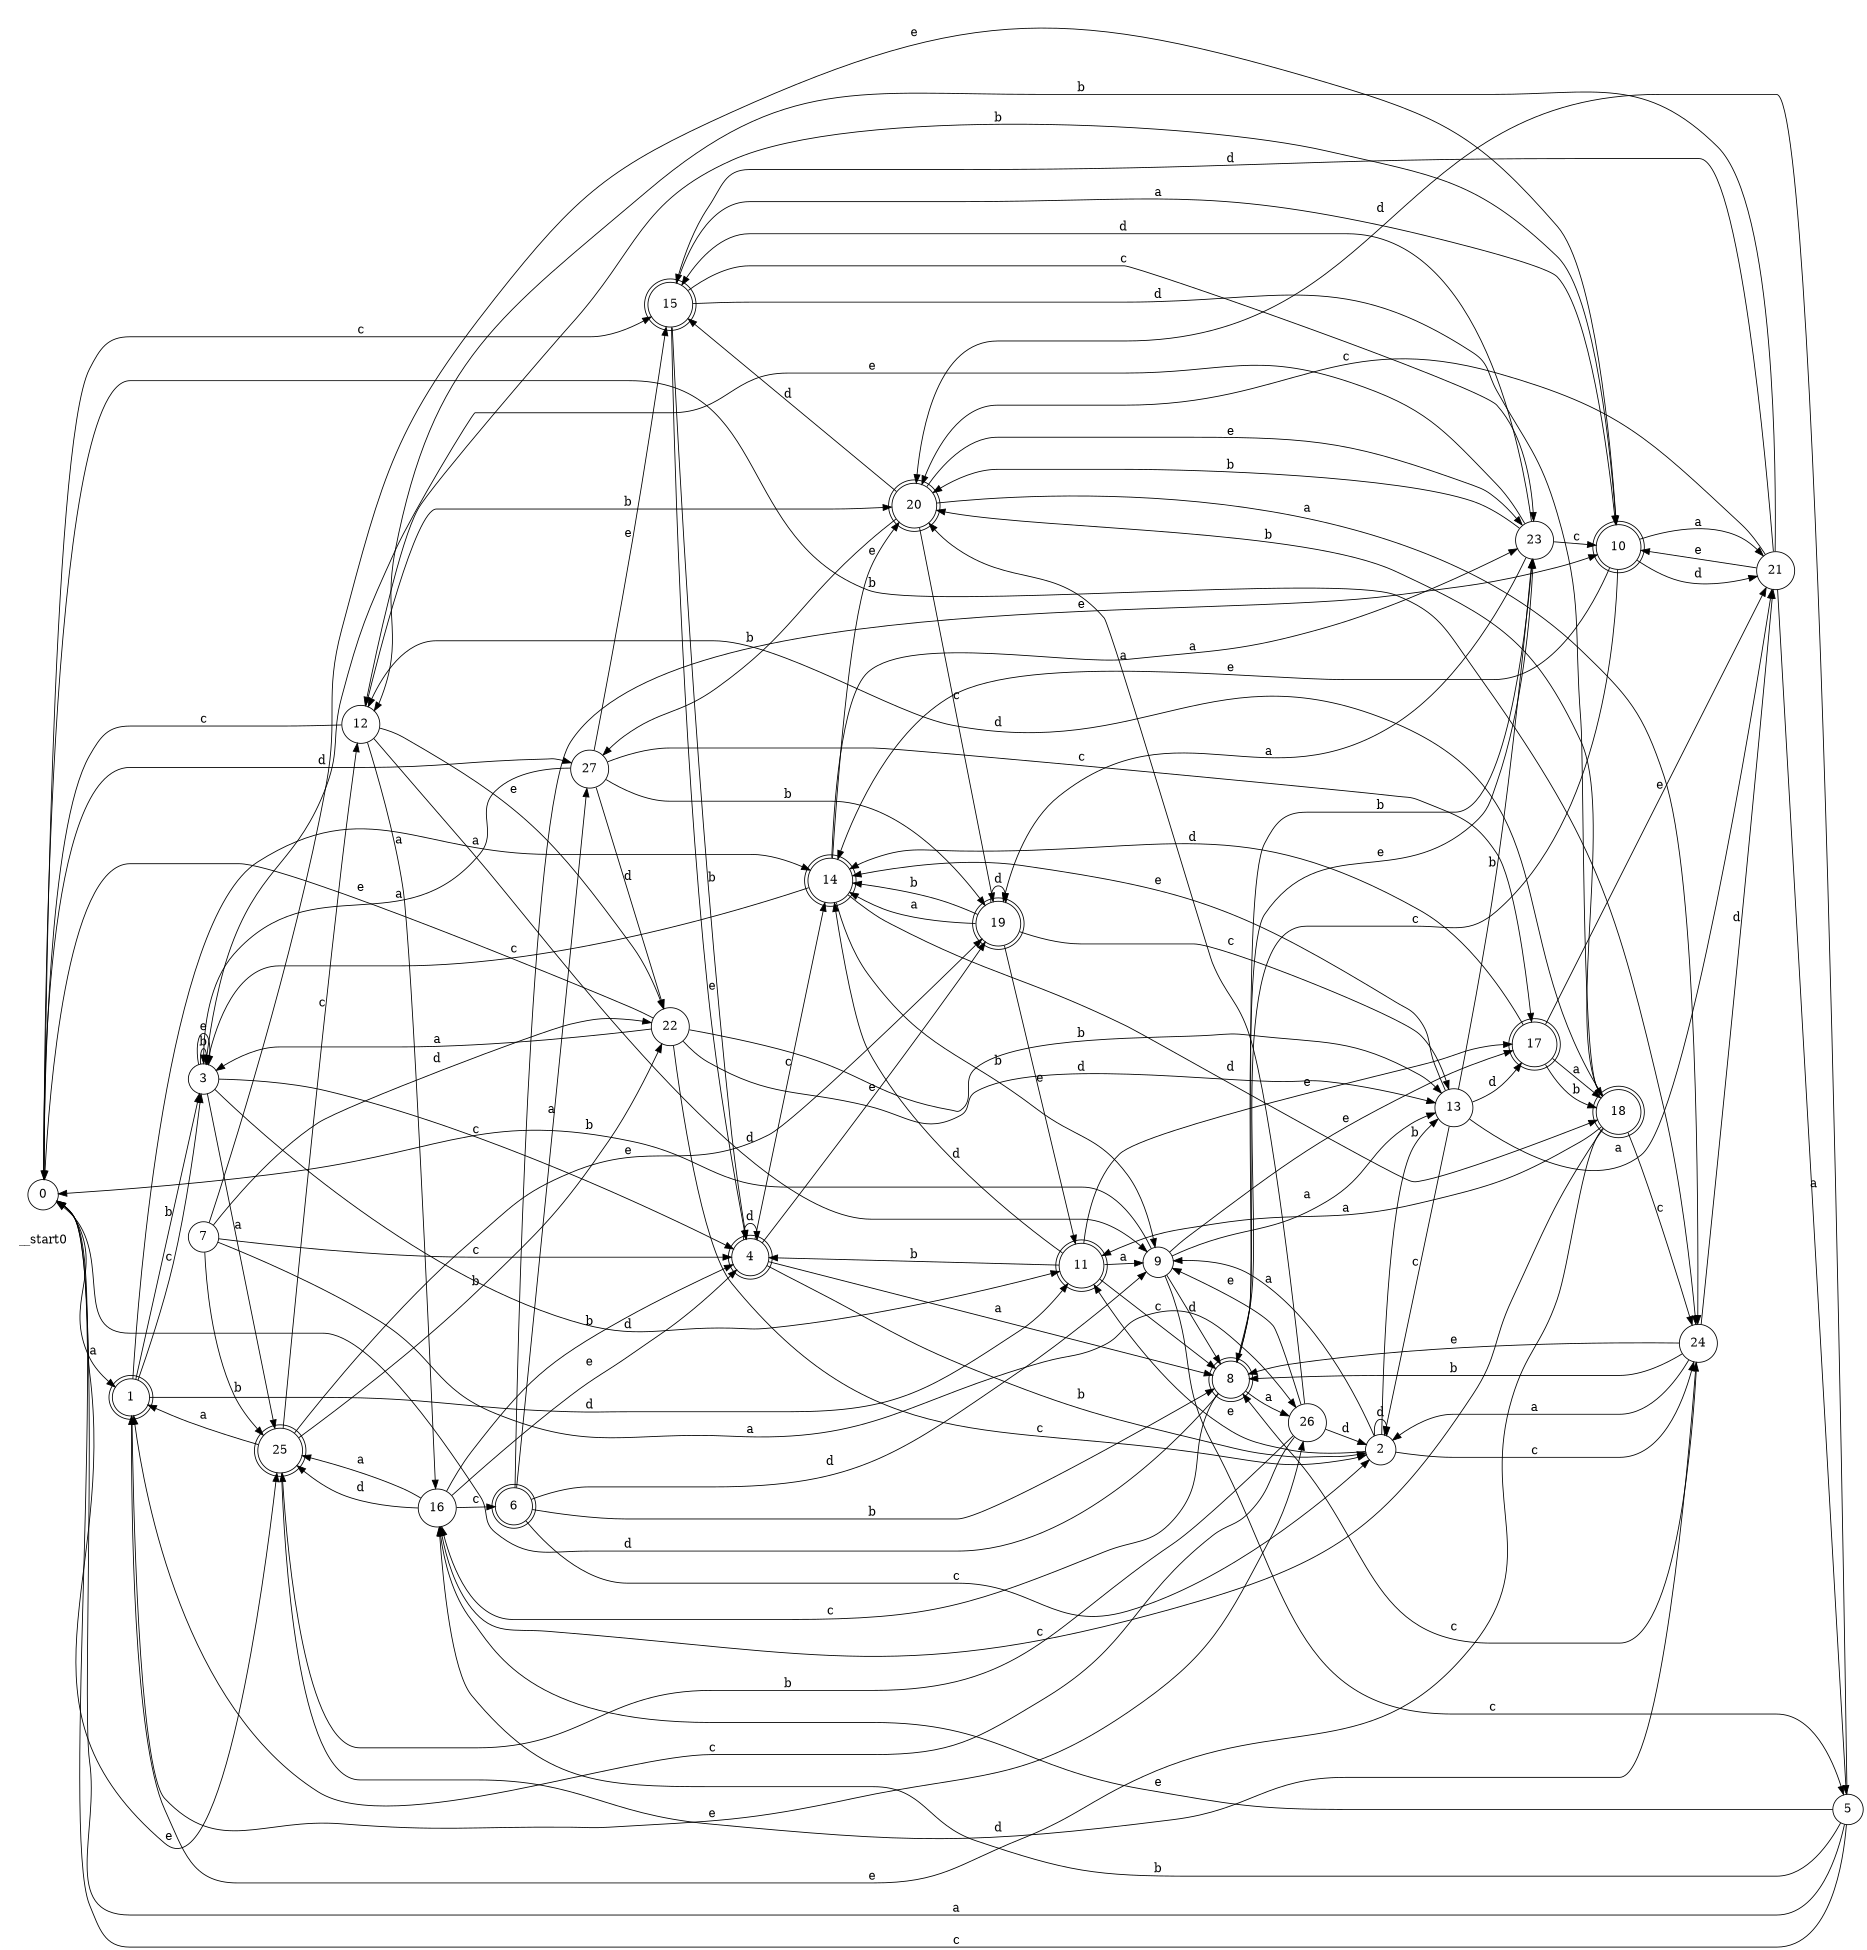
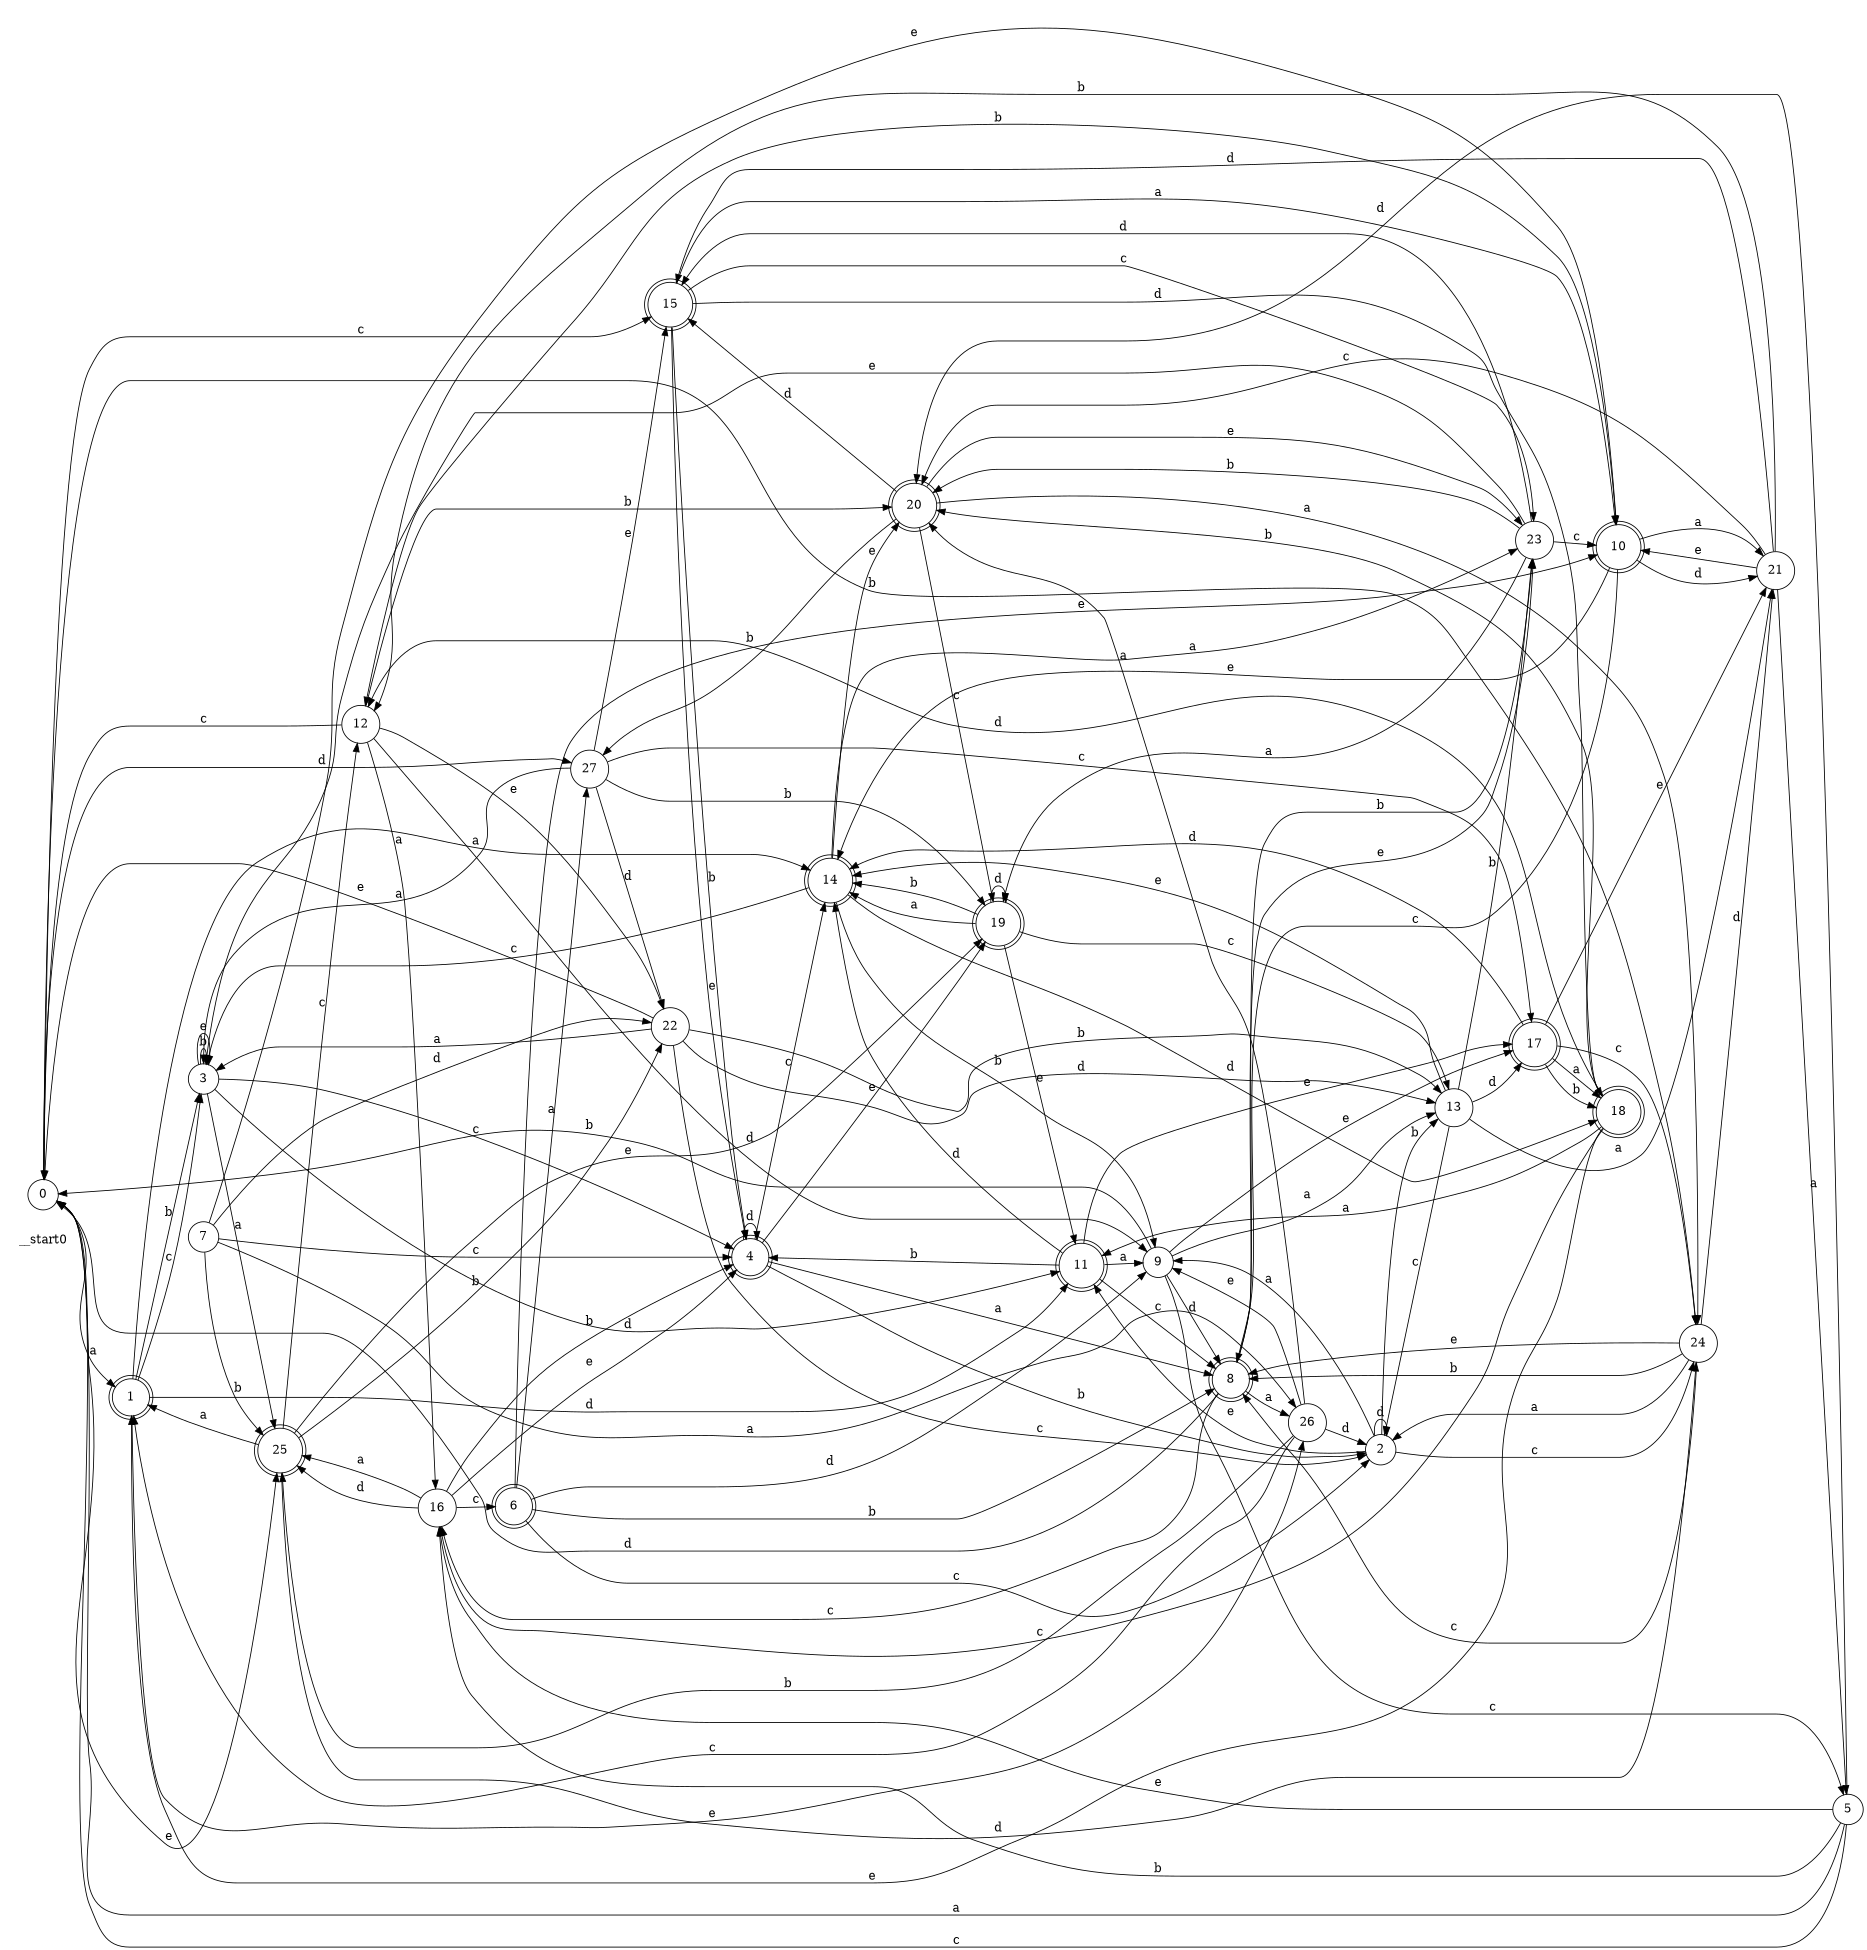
edge "18" -> "24": now "17" -> "24"
